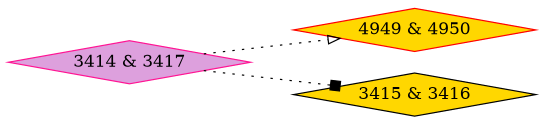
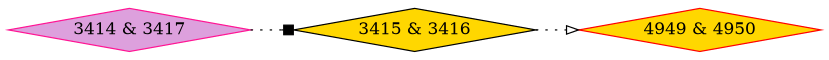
edge "3414 & 3417" -> "4949 & 4950": now "3415 & 3416" -> "4949 & 4950"
